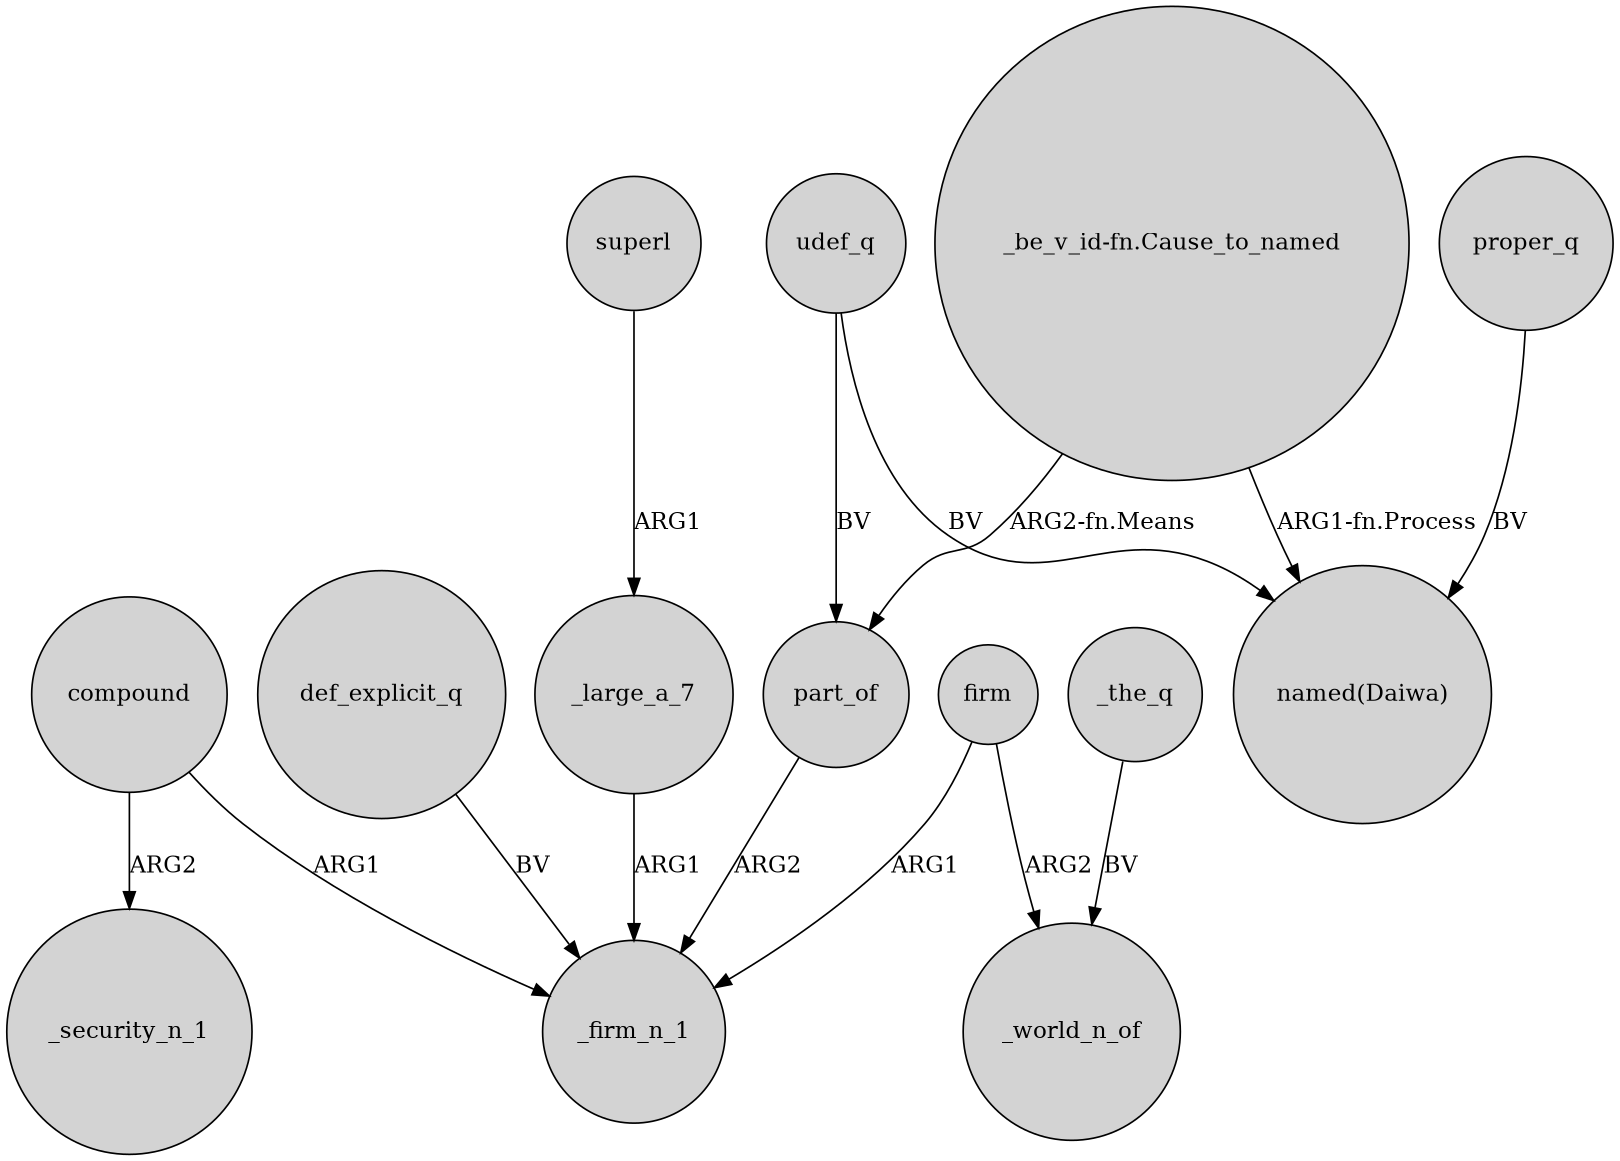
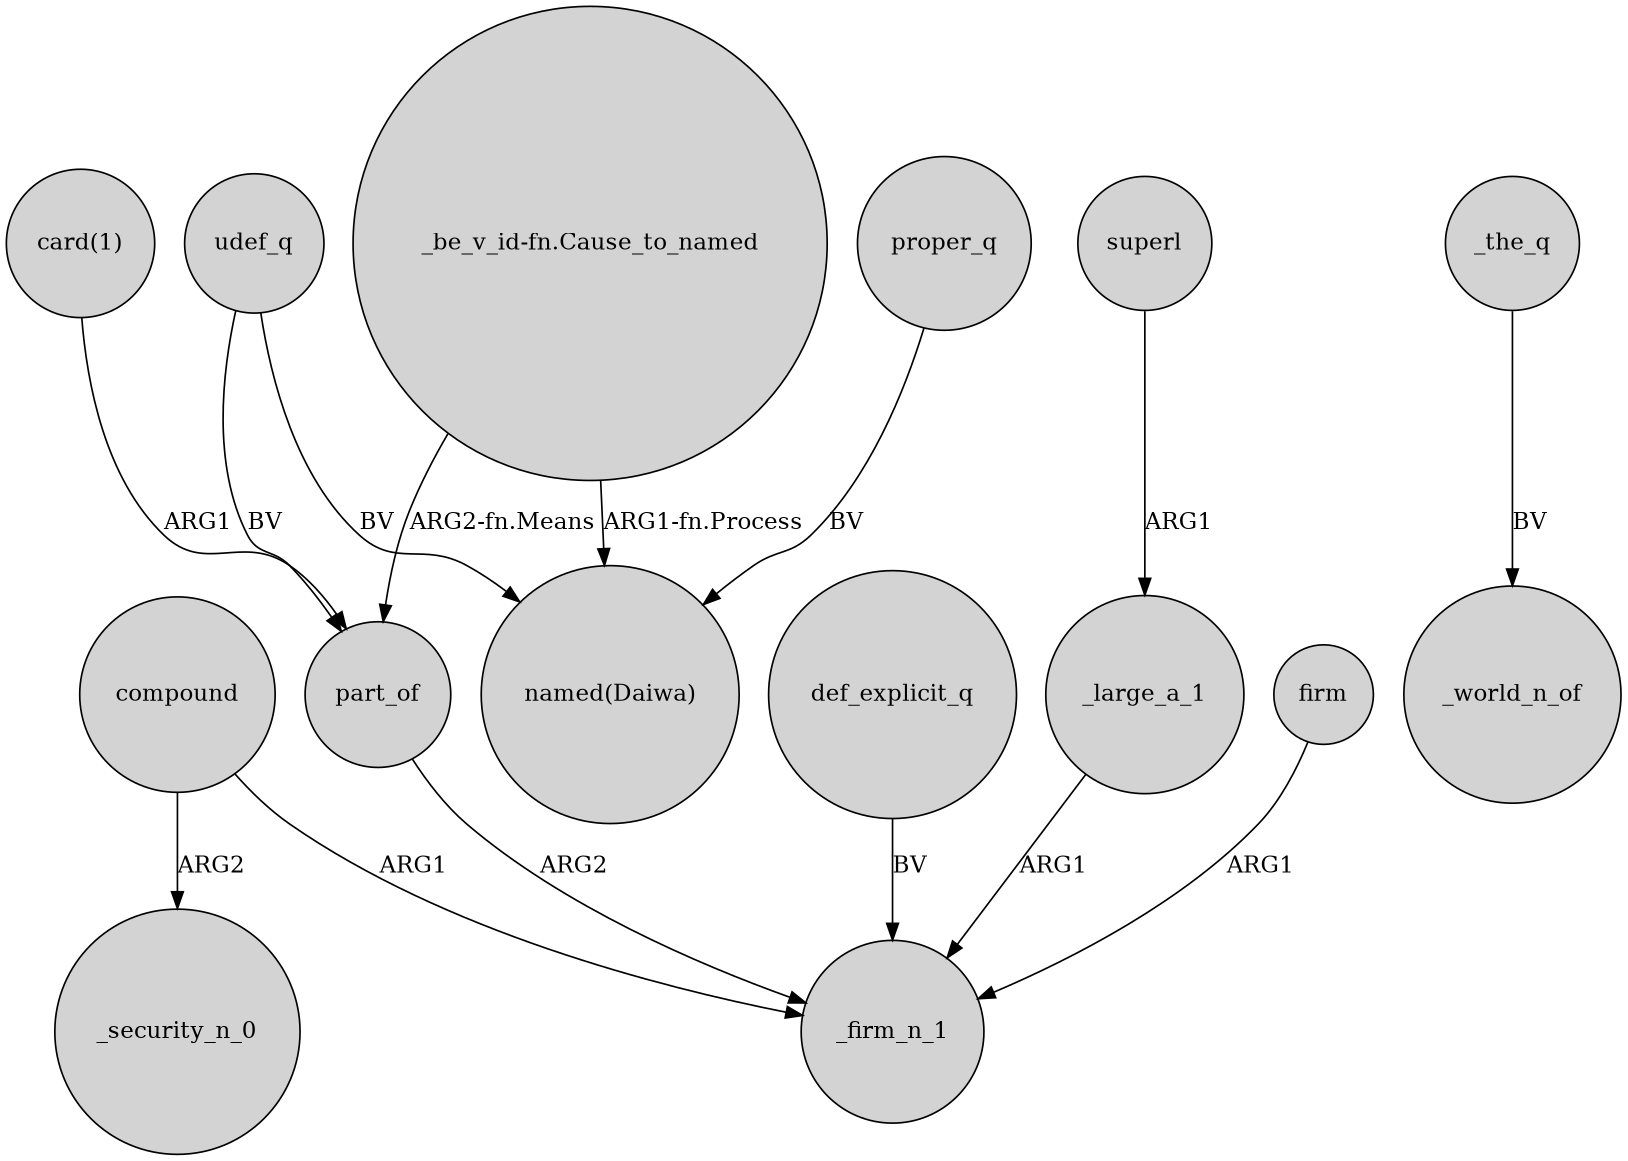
node "card(1)": added
node "_large_a_7": label "_large_a_7" -> "_large_a_1"
edge "firm" -> "_world_n_of": removed, label "ARG2"
node "_security_n_1": label "_security_n_1" -> "_security_n_0"
